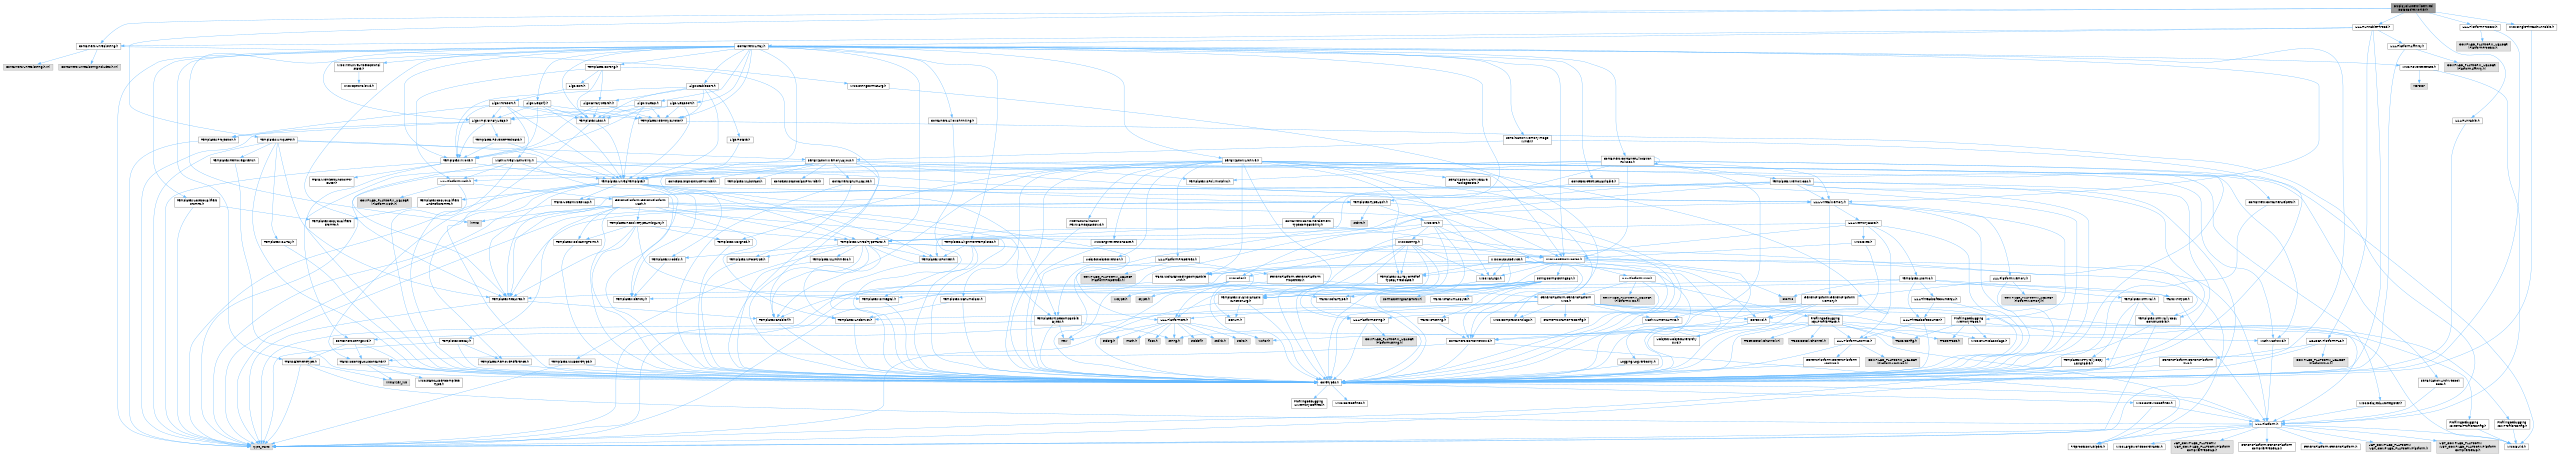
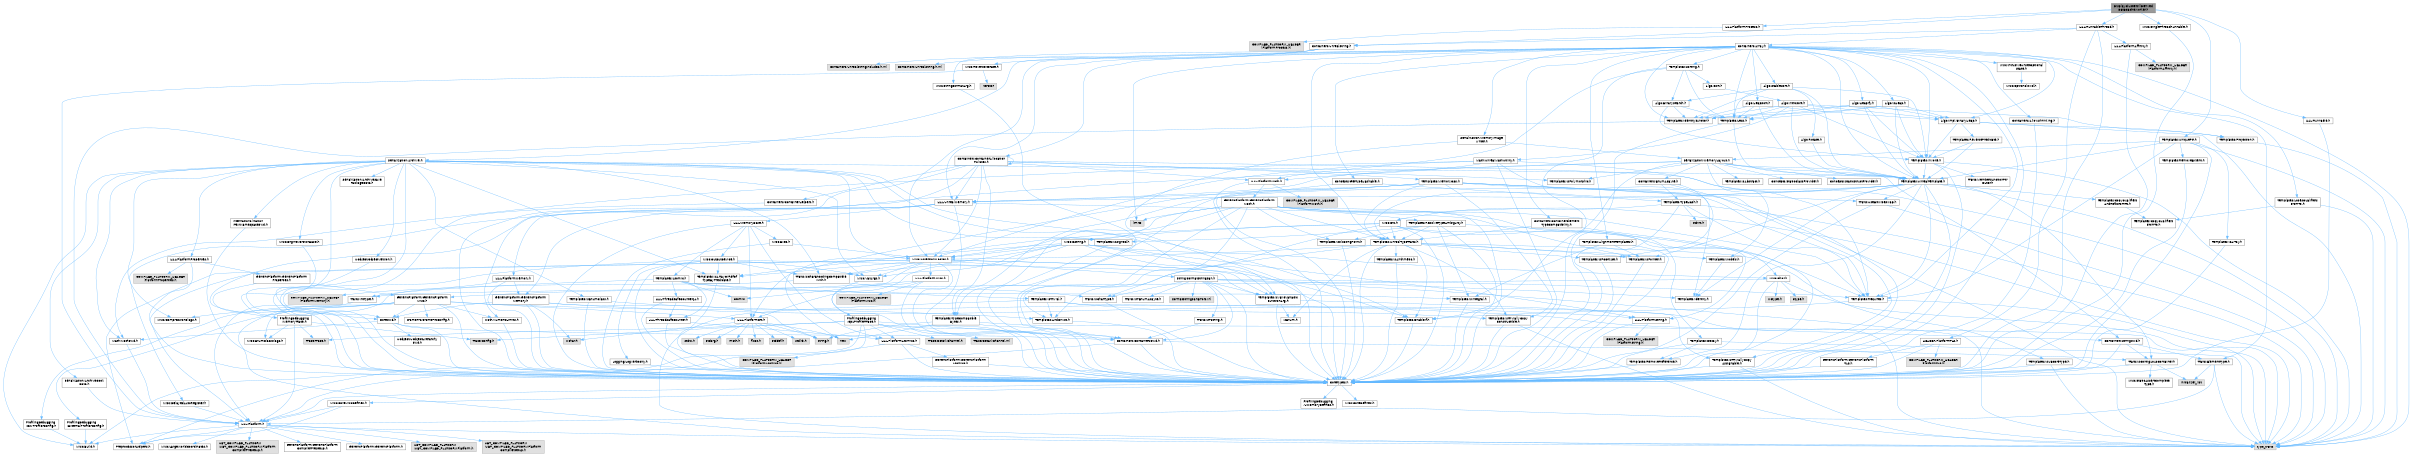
edge "HAL/PlatformProcess.h" -> "CoreTypes.h": removed
